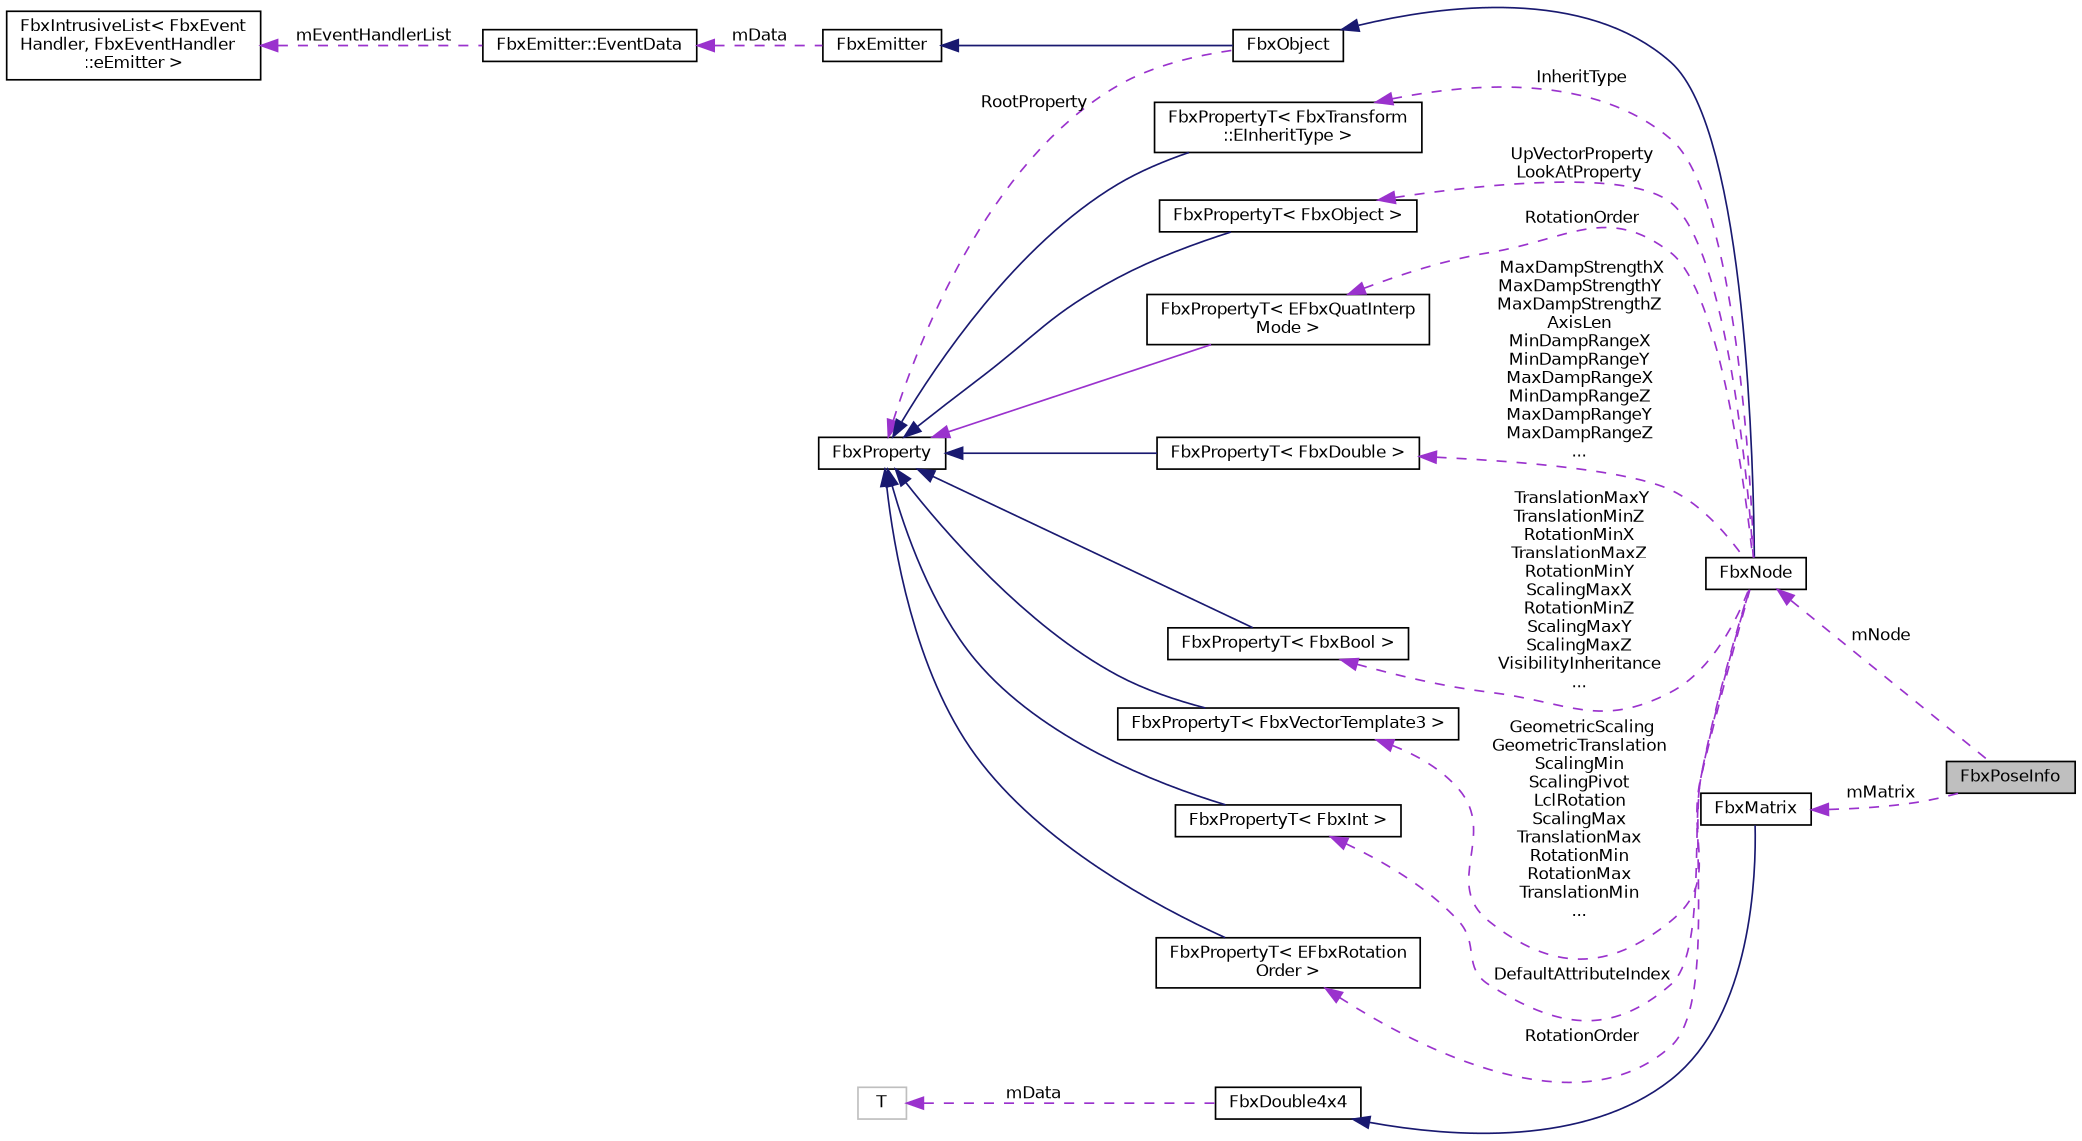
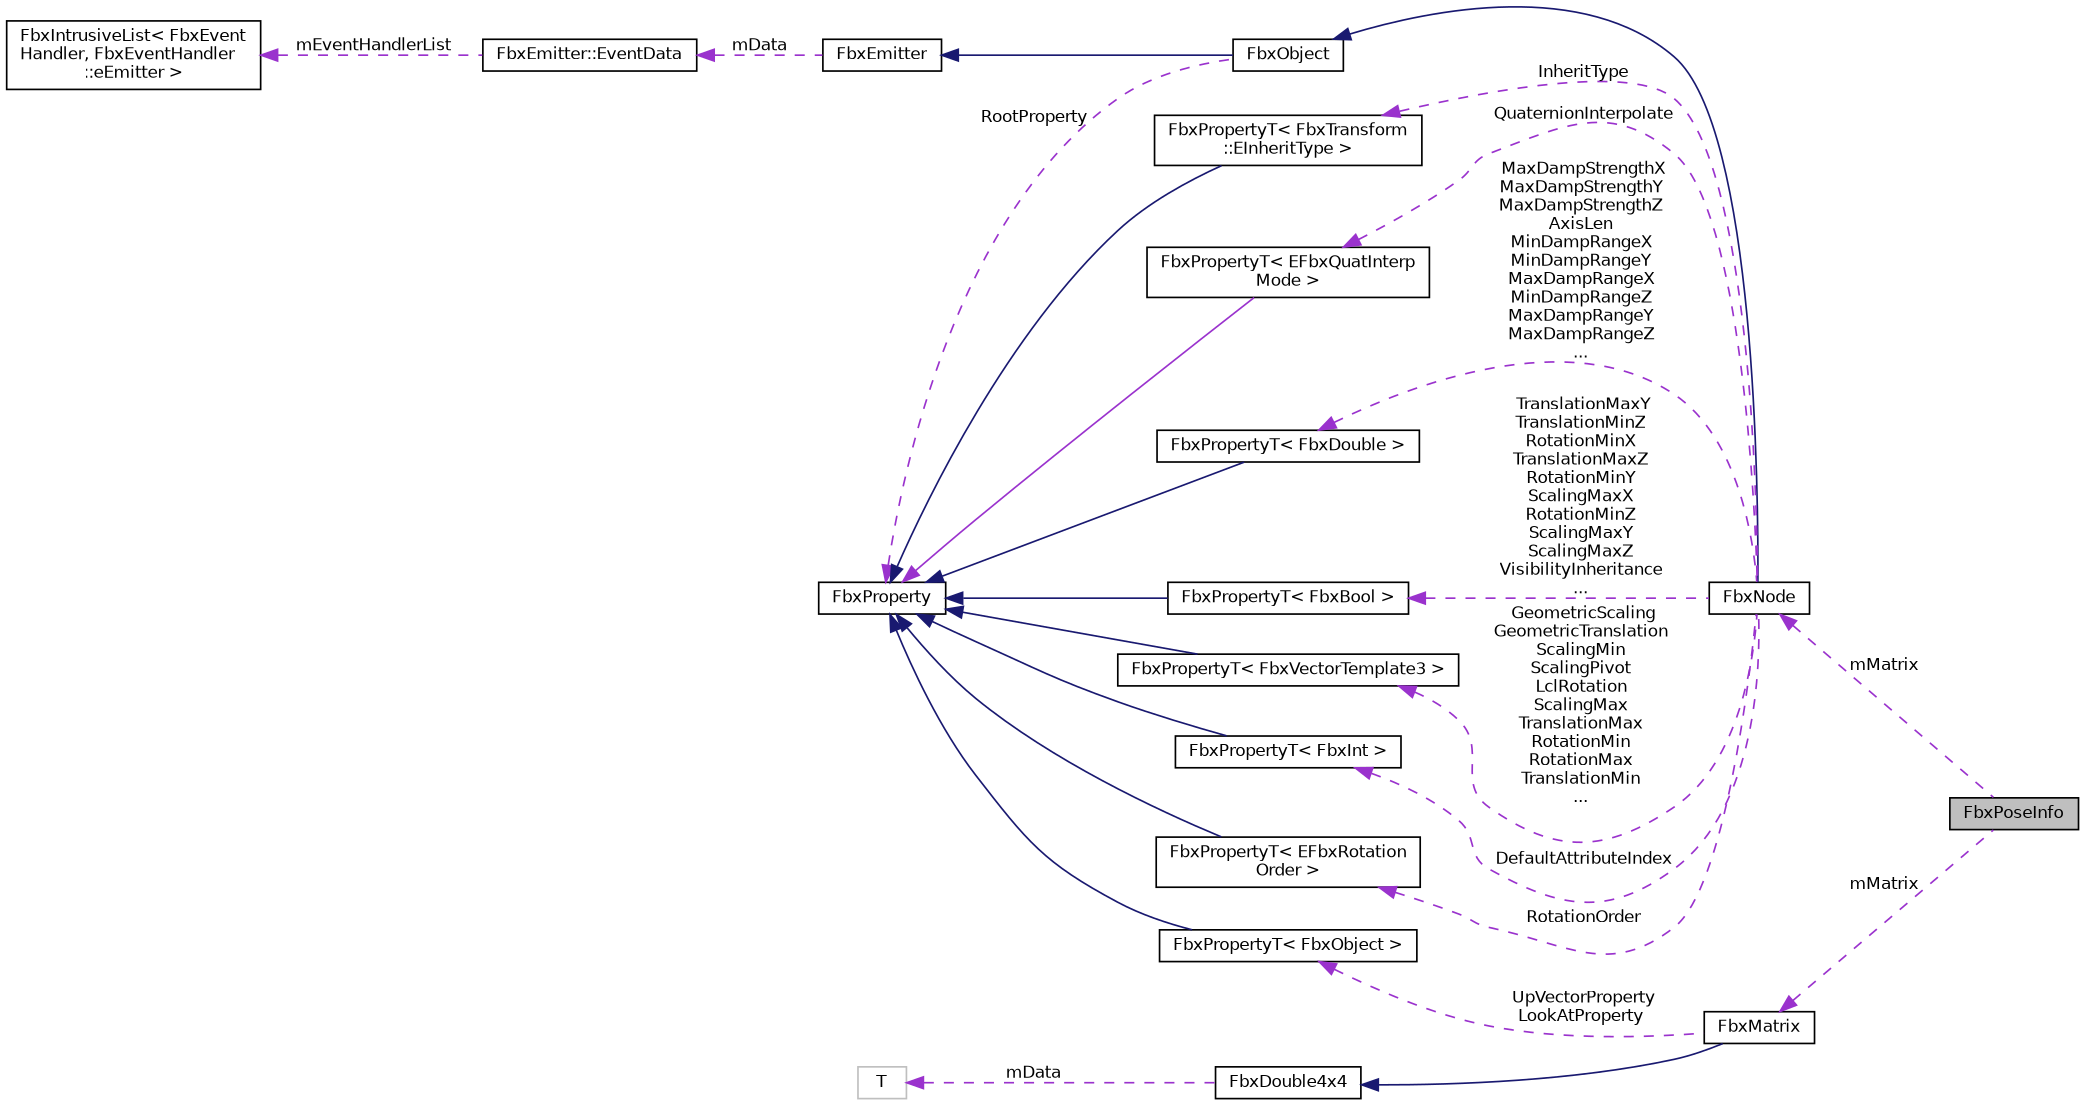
edge "FbxNode" -> "FbxPropertyT< EFbxQuatInterp Mode >": label " RotationOrder" -> " QuaternionInterpolate"
edge "FbxNode" -> "FbxPropertyT< FbxObject >": now "FbxMatrix" -> "FbxPropertyT< FbxObject >"
edge "FbxPoseInfo" -> "FbxNode": label " mNode" -> " mMatrix"
